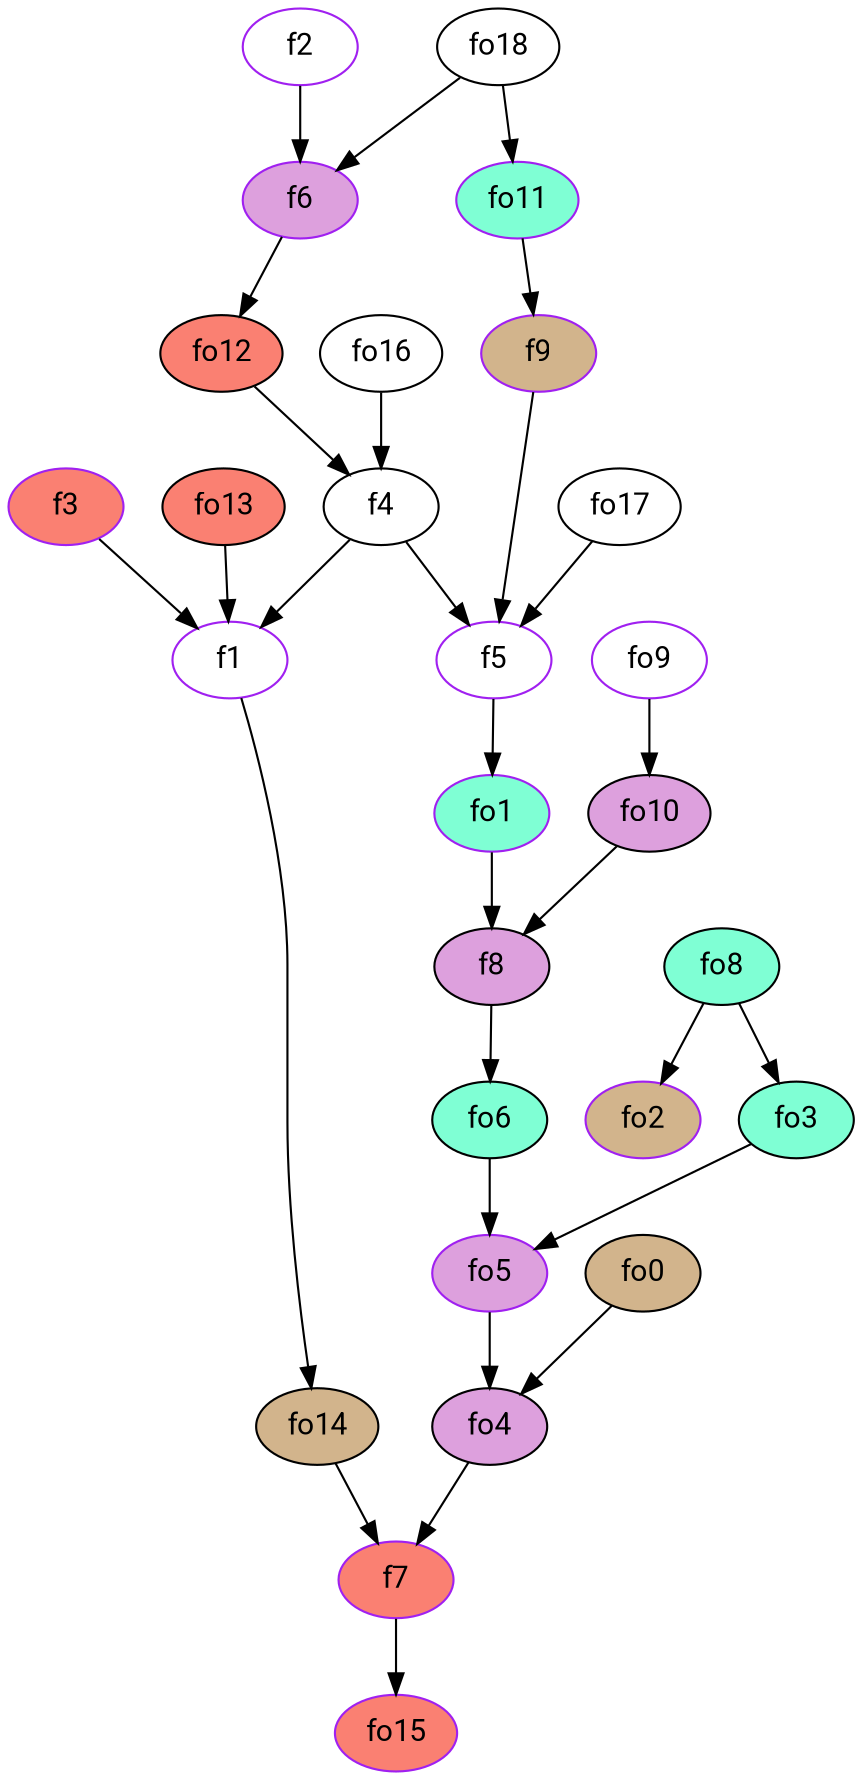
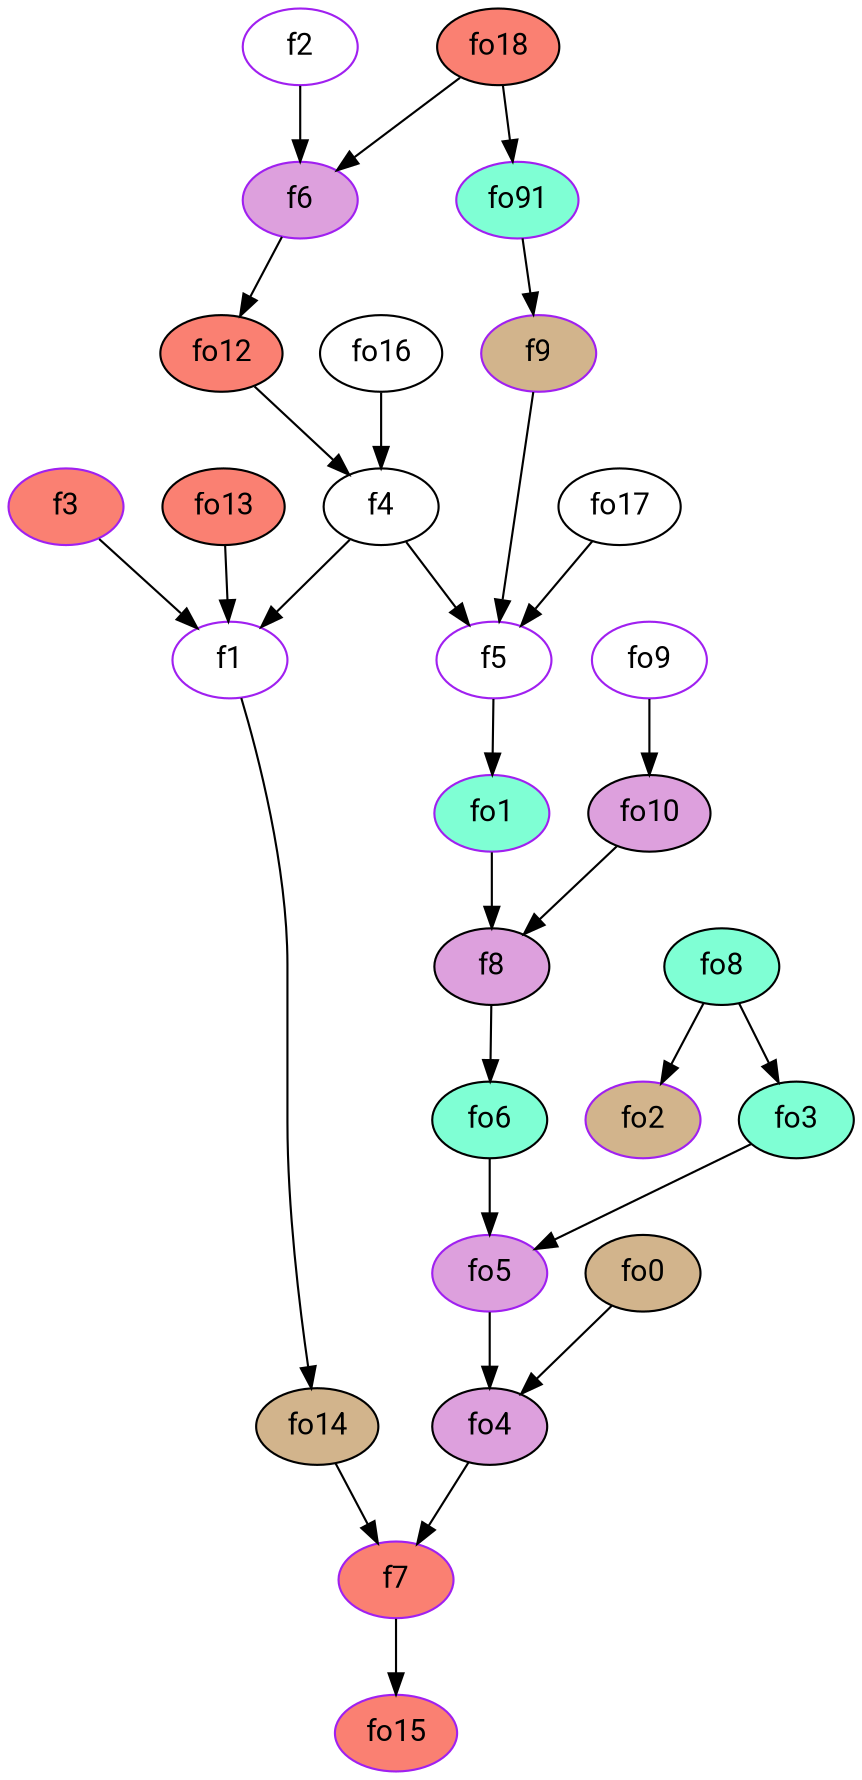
node "fo18": fillcolor white -> salmon
node "fo11": label "fo11" -> "fo91"
